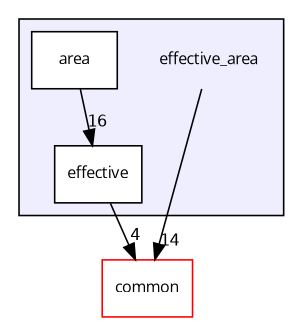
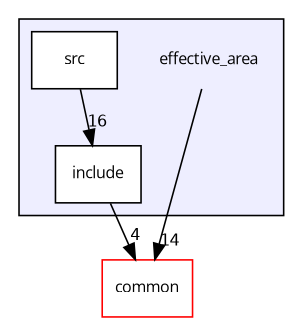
node "area": label "area" -> "src"
node "effective": label "effective" -> "include"
